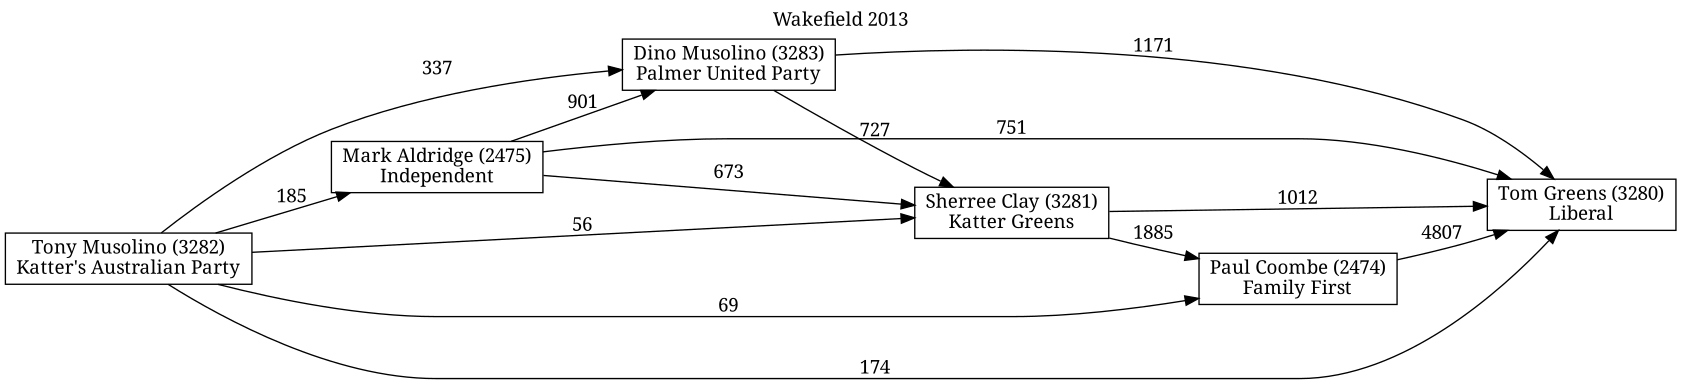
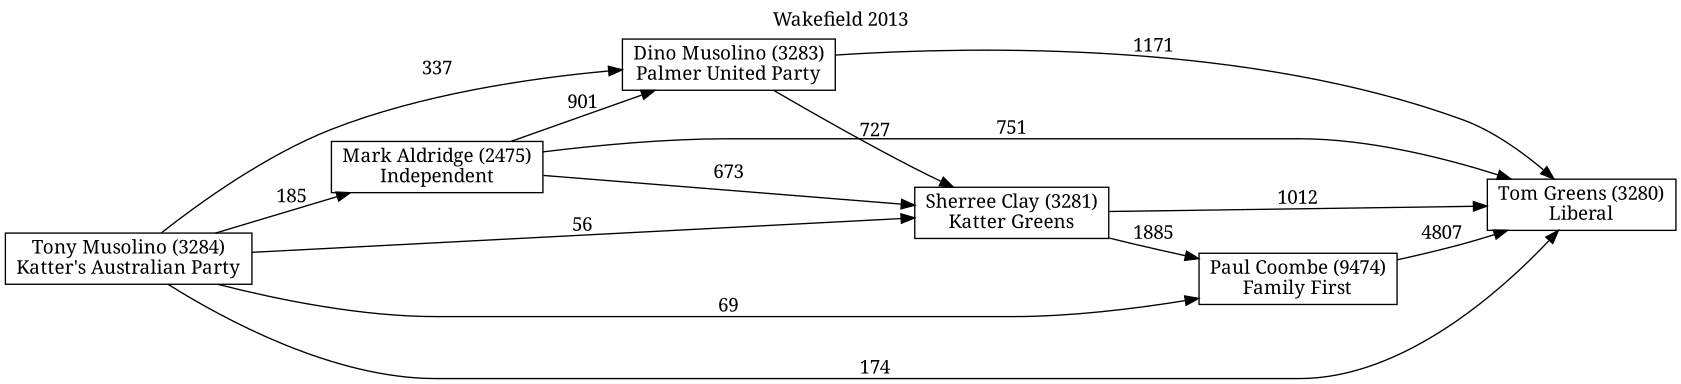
node "Tony Musolino (3282) Katter's Australian Party": label "Tony Musolino (3282) Katter's Australian Party" -> "Tony Musolino (3284) Katter's Australian Party"
node "Paul Coombe (2474) Family First": label "Paul Coombe (2474) Family First" -> "Paul Coombe (9474) Family First"
